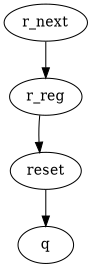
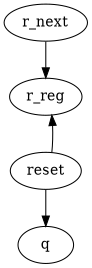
edge "r_reg" -> "reset": reversed
